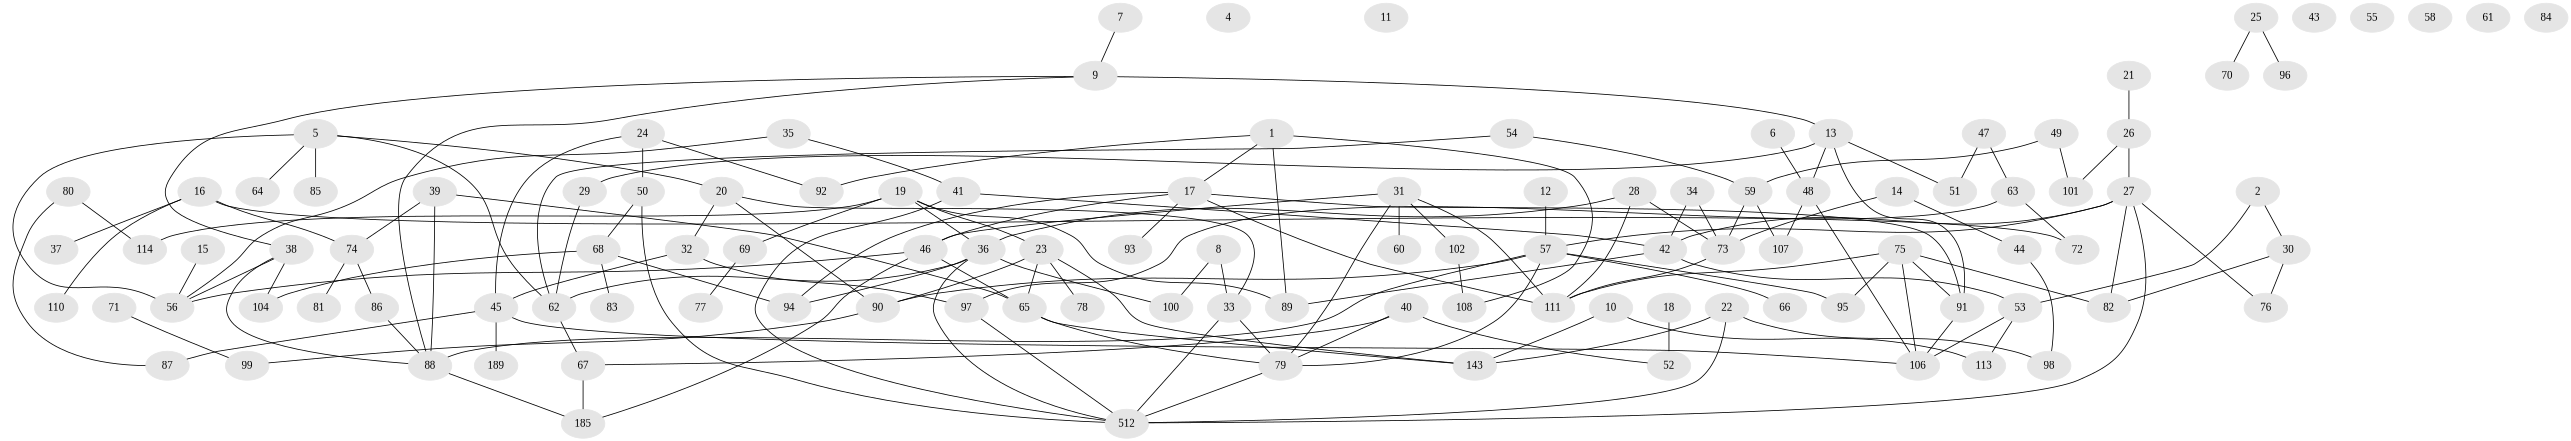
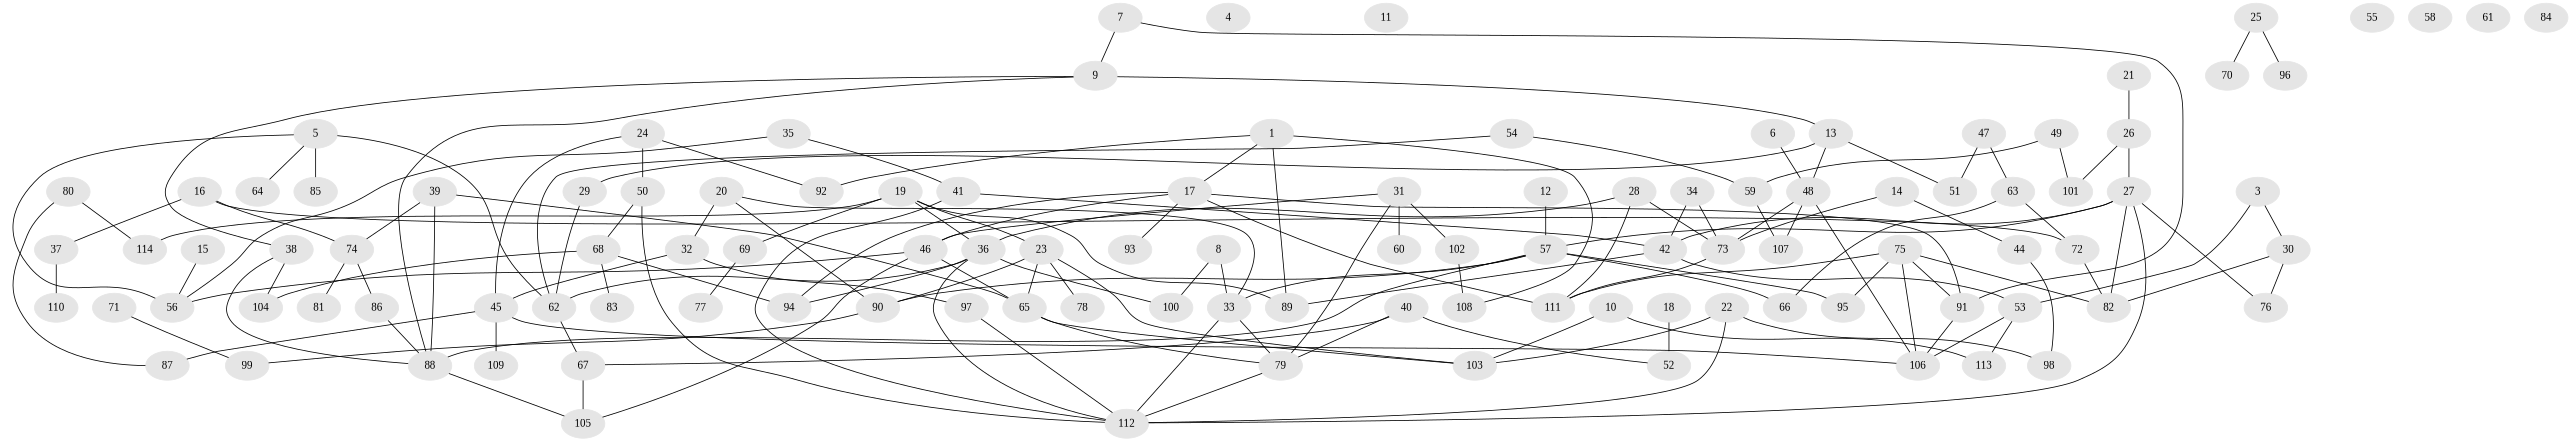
node "43": removed
edge "5" -- "20": removed
node "2": label "2" -> "3"
edge "63" -- "97": now "63" -- "66"
edge "13" -- "91": now "7" -- "91"
edge "59" -- "73": now "48" -- "73"
edge "16" -- "110": now "37" -- "110"
edge "31" -- "111": removed
edge "38" -- "56": removed
edge "72" -- "82": added
edge "57" -- "79": now "57" -- "33"
node "189": label "189" -> "109"
node "143": label "143" -> "103"
node "185": label "185" -> "105"
node "512": label "512" -> "112"
